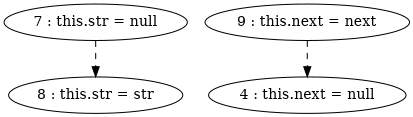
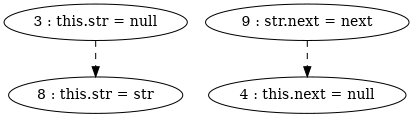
node "7 : this.str = null": label "7 : this.str = null" -> "3 : this.str = null"
node "9 : this.next = next": label "9 : this.next = next" -> "9 : str.next = next"
